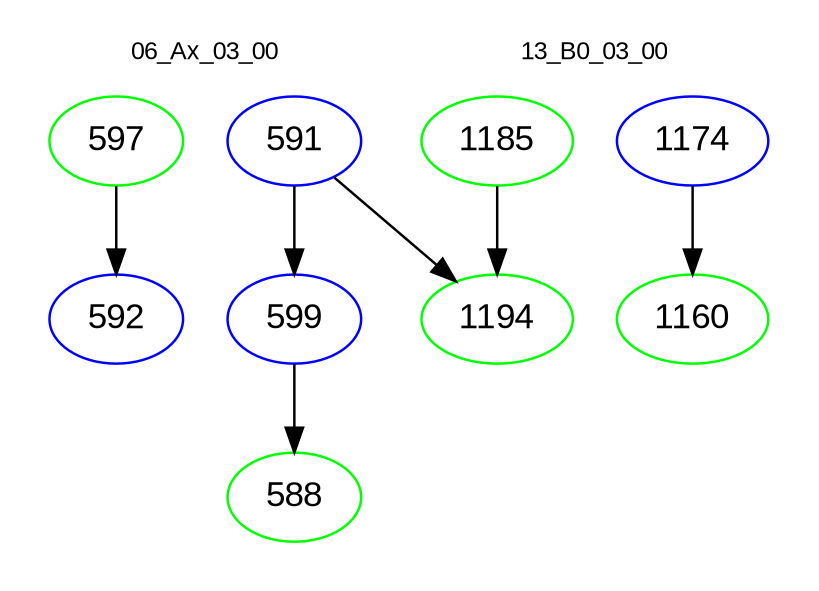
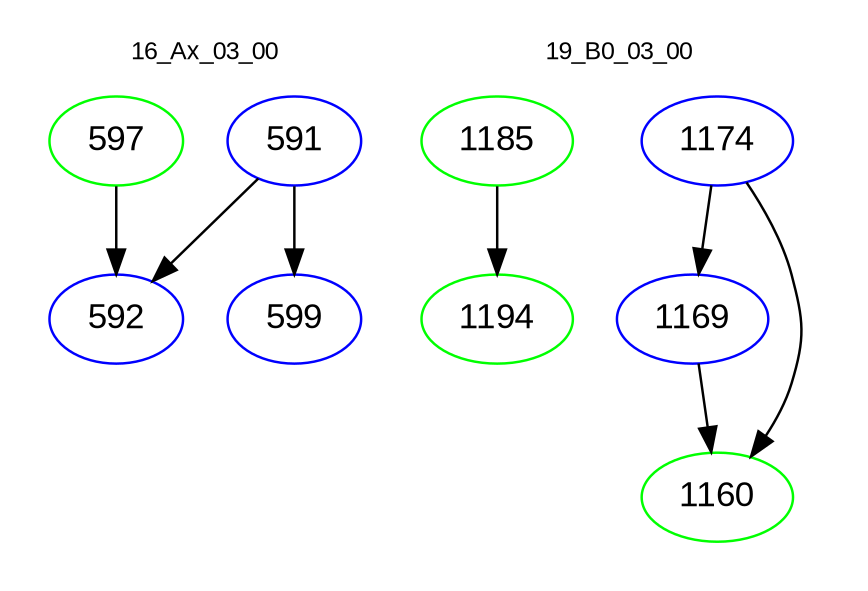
cluster "06_Ax_03_00": label "06_Ax_03_00" -> "16_Ax_03_00"
cluster "13_B0_03_00": label "13_B0_03_00" -> "19_B0_03_00"
edge "591" -> "1194": now "591" -> "592"
node "1169": added
node "588": removed
